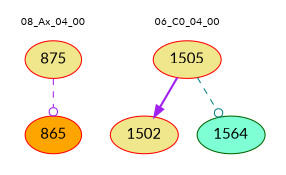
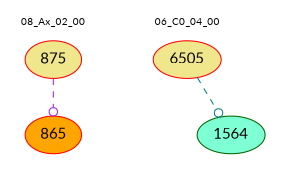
cluster "08_Ax_04_00": label "08_Ax_04_00" -> "08_Ax_02_00"
node "1505": label "1505" -> "6505"
node "1502": removed
